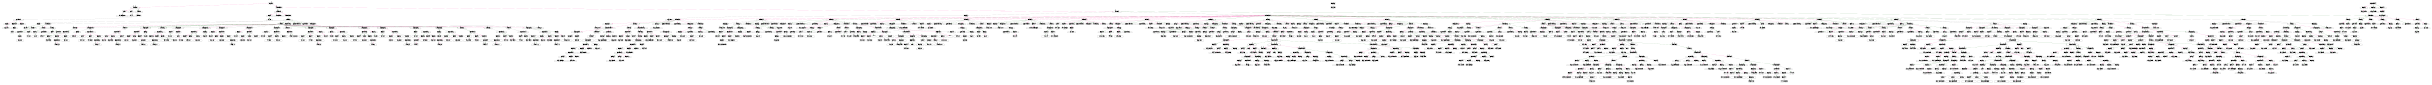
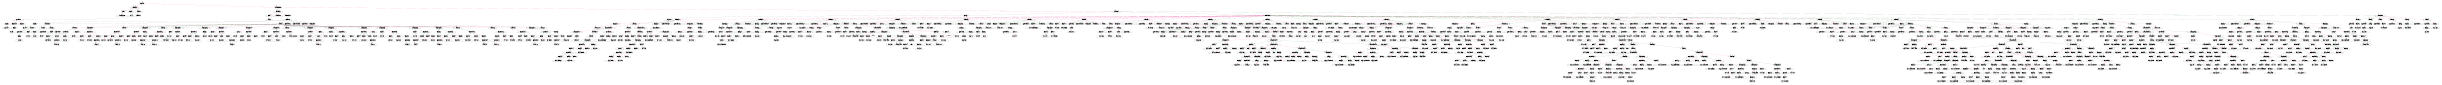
node "StatAssignId62": added
